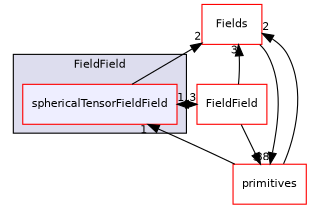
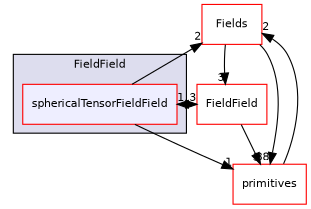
edge "FieldField" -> "Fields": reversed
edge "primitives" -> "sphericalTensorFieldField": reversed
